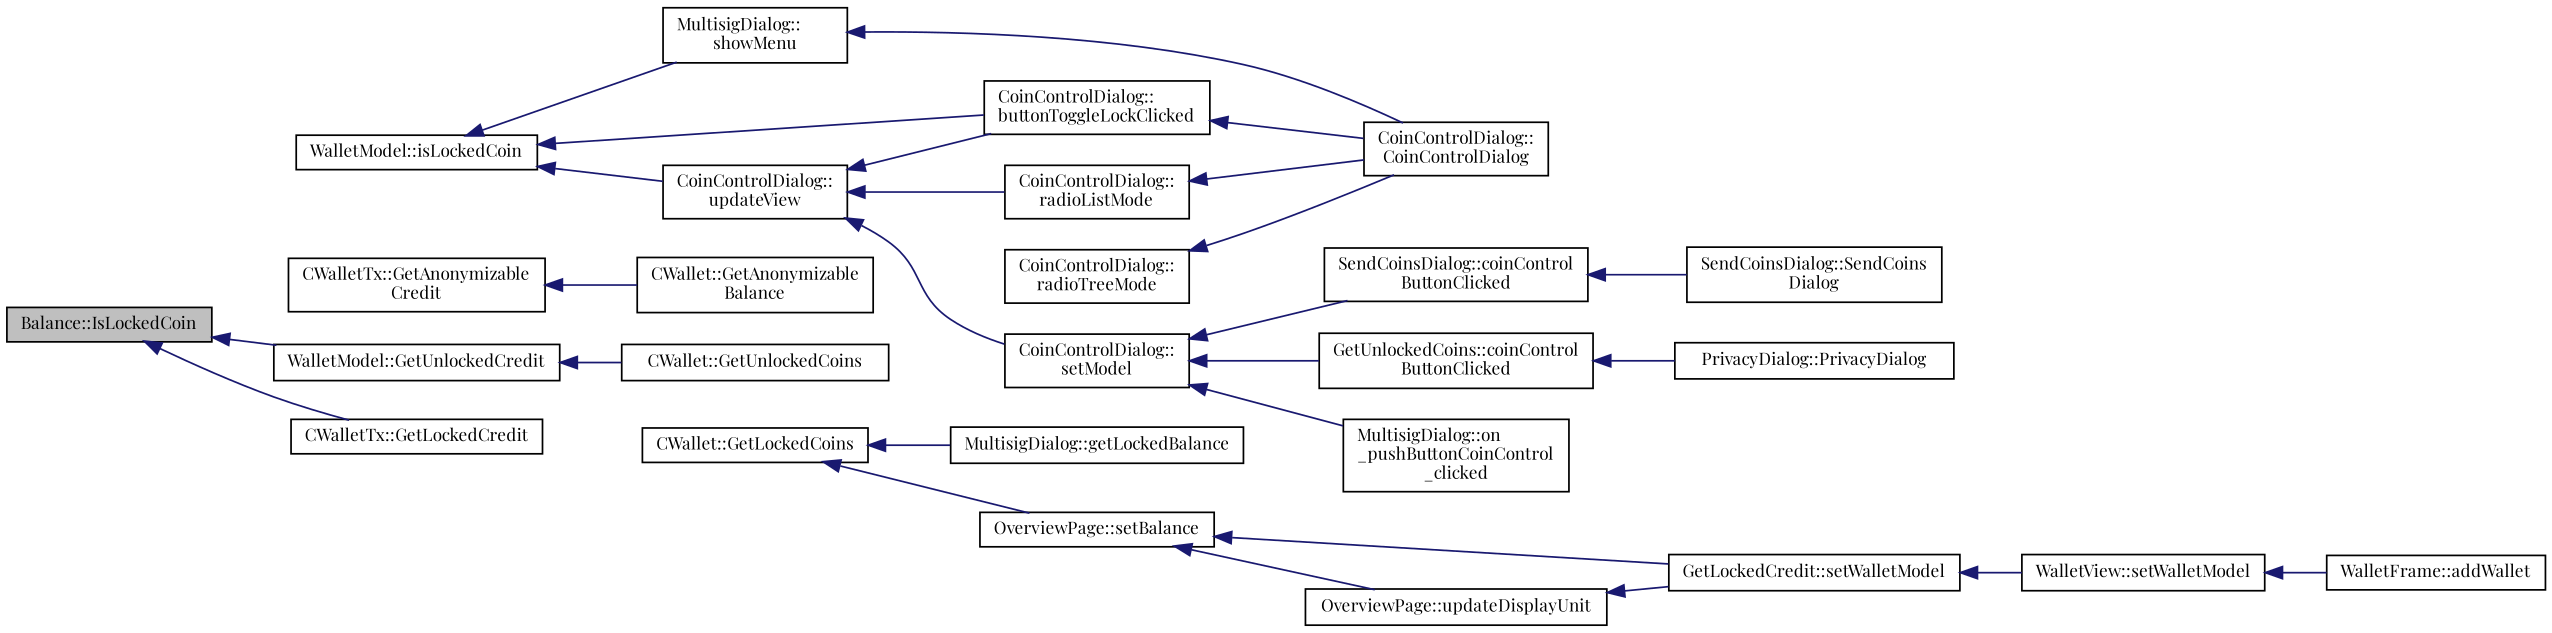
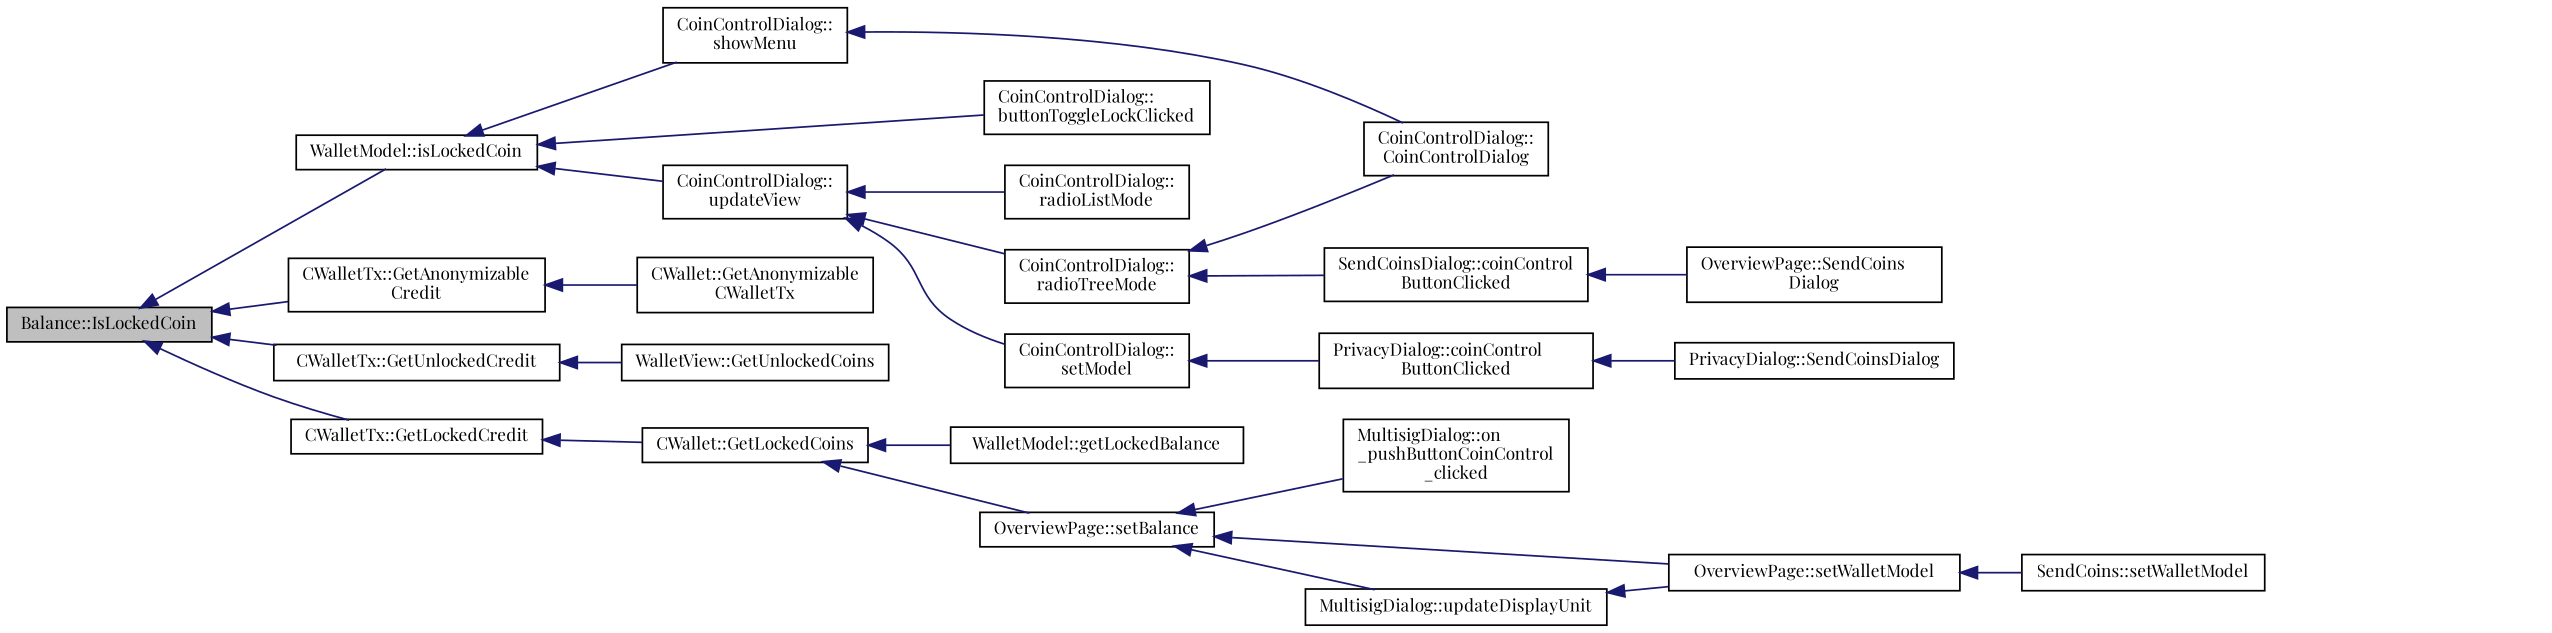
node "MultisigDialog:: showMenu": label "MultisigDialog:: showMenu" -> "CoinControlDialog:: showMenu"
edge "CoinControlDialog:: CoinControlDialog" -> "CoinControlDialog:: buttonToggleLockClicked": removed
edge "CoinControlDialog:: buttonToggleLockClicked" -> "CoinControlDialog:: updateView": now "CoinControlDialog:: radioTreeMode" -> "CoinControlDialog:: updateView"
edge "CoinControlDialog:: CoinControlDialog" -> "CoinControlDialog:: radioListMode": removed
edge "WalletModel::isLockedCoin" -> "Balance::IsLockedCoin": added
node "SendCoinsDialog::SendCoins Dialog": label "SendCoinsDialog::SendCoins Dialog" -> "OverviewPage::SendCoins Dialog"
node "CWallet::GetAnonymizable Balance": label "CWallet::GetAnonymizable Balance" -> "CWallet::GetAnonymizable CWalletTx"
edge "CWalletTx::GetAnonymizable Credit" -> "Balance::IsLockedCoin": added
edge "SendCoinsDialog::coinControl ButtonClicked" -> "CoinControlDialog:: setModel": now "SendCoinsDialog::coinControl ButtonClicked" -> "CoinControlDialog:: radioTreeMode"
node "GetUnlockedCoins::coinControl ButtonClicked": label "GetUnlockedCoins::coinControl ButtonClicked" -> "PrivacyDialog::coinControl ButtonClicked"
node "PrivacyDialog::PrivacyDialog": label "PrivacyDialog::PrivacyDialog" -> "PrivacyDialog::SendCoinsDialog"
node "WalletModel::GetUnlockedCredit": label "WalletModel::GetUnlockedCredit" -> "CWalletTx::GetUnlockedCredit"
node "CWallet::GetUnlockedCoins": label "CWallet::GetUnlockedCoins" -> "WalletView::GetUnlockedCoins"
edge "MultisigDialog::on _pushButtonCoinControl _clicked" -> "CoinControlDialog:: setModel": now "MultisigDialog::on _pushButtonCoinControl _clicked" -> "OverviewPage::setBalance"
edge "CWallet::GetLockedCoins" -> "CWalletTx::GetLockedCredit": added
node "MultisigDialog::getLockedBalance": label "MultisigDialog::getLockedBalance" -> "WalletModel::getLockedBalance"
node "GetLockedCredit::setWalletModel": label "GetLockedCredit::setWalletModel" -> "OverviewPage::setWalletModel"
node "WalletView::setWalletModel": label "WalletView::setWalletModel" -> "SendCoins::setWalletModel"
node "WalletFrame::addWallet": removed
node "OverviewPage::updateDisplayUnit": label "OverviewPage::updateDisplayUnit" -> "MultisigDialog::updateDisplayUnit"
